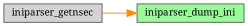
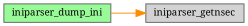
edge "iniparser_getnsec" -> "iniparser_dump_ini": reversed
